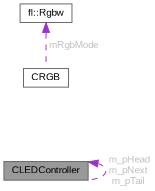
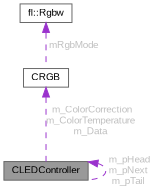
edge "CLEDController" -> "CRGB": added, label "m_ColorCorrection m_ColorTemperature m_Data"
